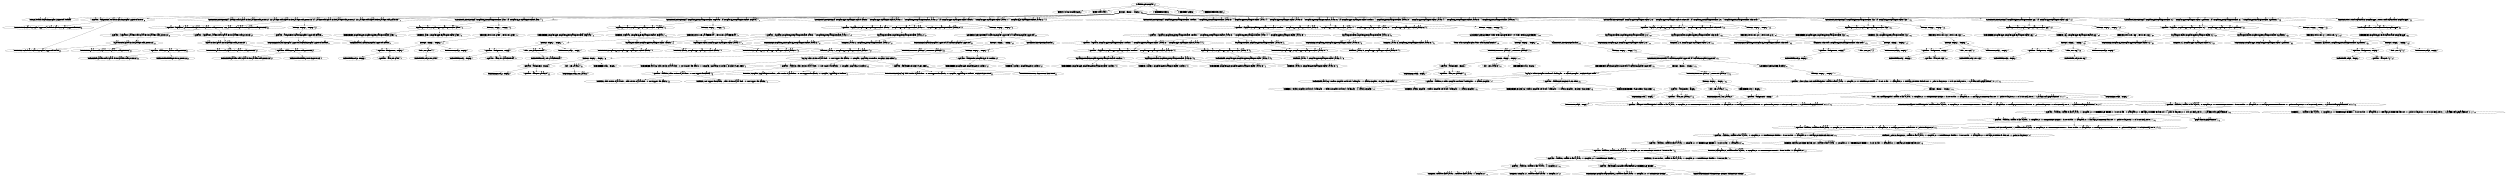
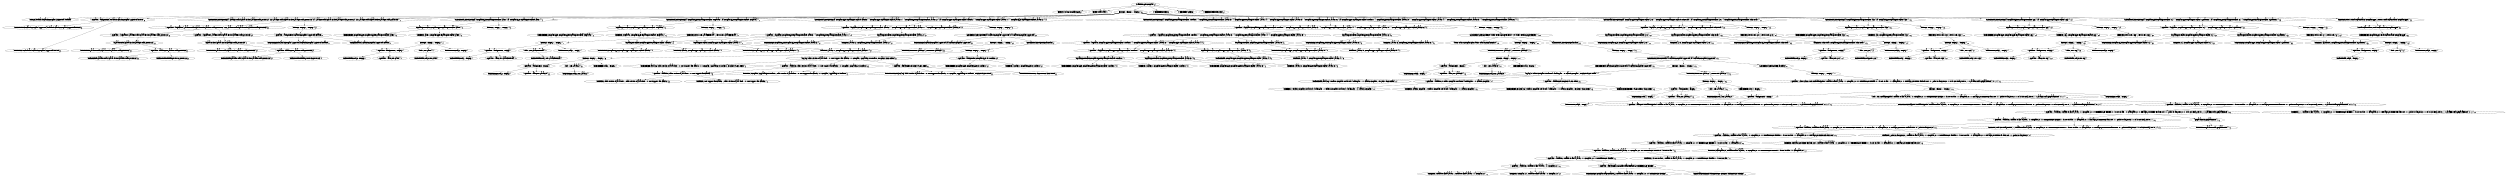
node "(RETURN,return new Jikes();,return new Jikes();)": removed
edge "(isJavaVersion,isJavaVersion(JavaEnvUtils.JAVA_1_2))" -> "(LITERAL,true,boolean isClassicCompilerSupported = true)": now "(isJavaVersion,isJavaVersion(JavaEnvUtils.JAVA_1_2))" -> "(<operator>.fieldAccess,JavaEnvUtils.JAVA_1_2)"
node "(<operator>.alloc,new Jvc())": added
node "(IDENTIFIER,$obj6,new Jvc())": added
node "(<operator>.alloc,new Gcj())": added
node "(<operator>.alloc,new Sj())": removed
node "(IDENTIFIER,$obj3,new Javac13())": added
node "(IDENTIFIER,JavaEnvUtils,getJavaHome())": added
